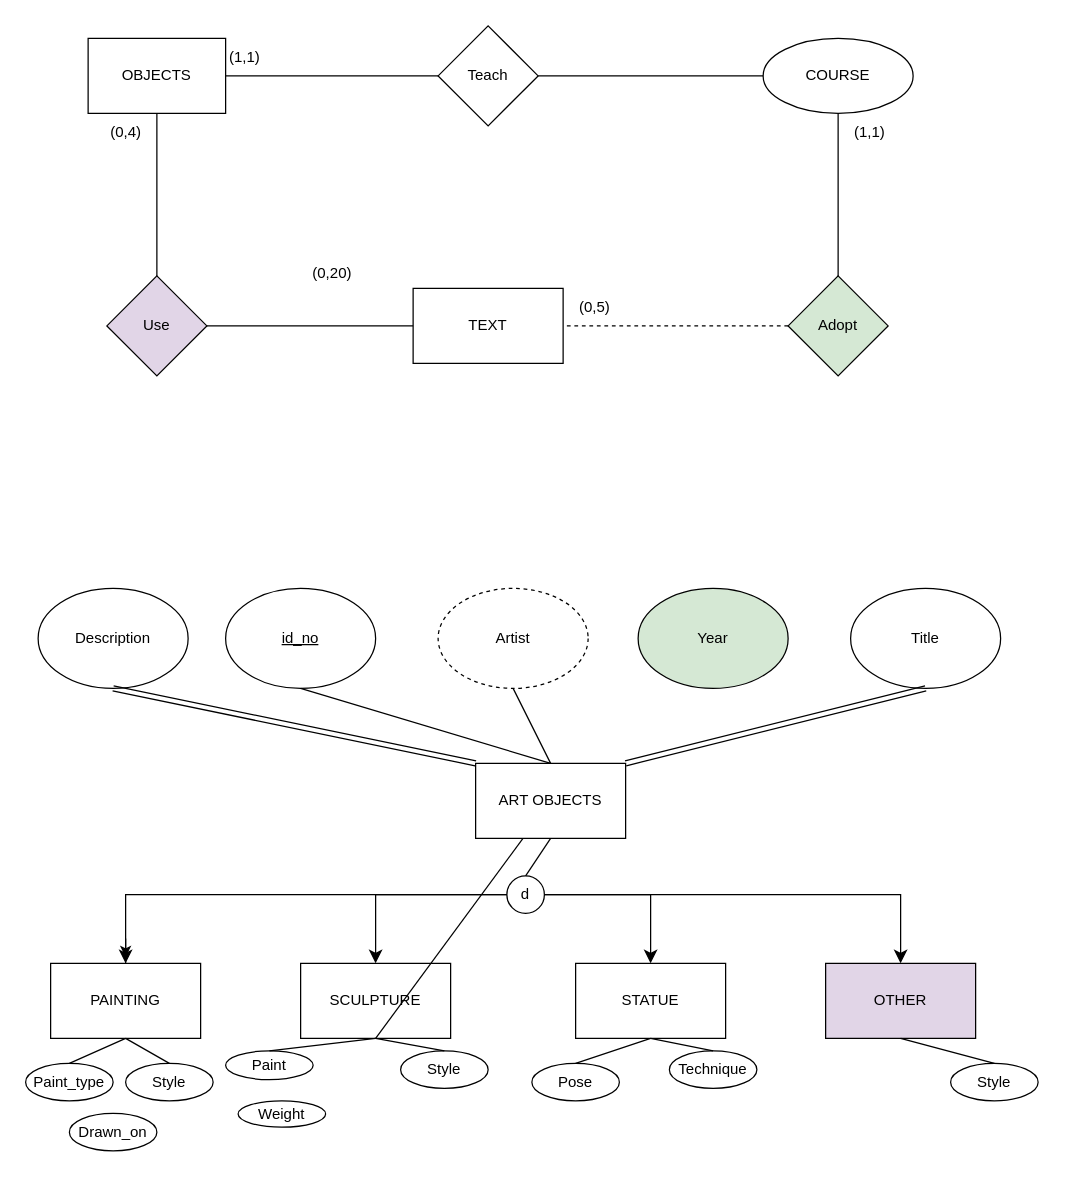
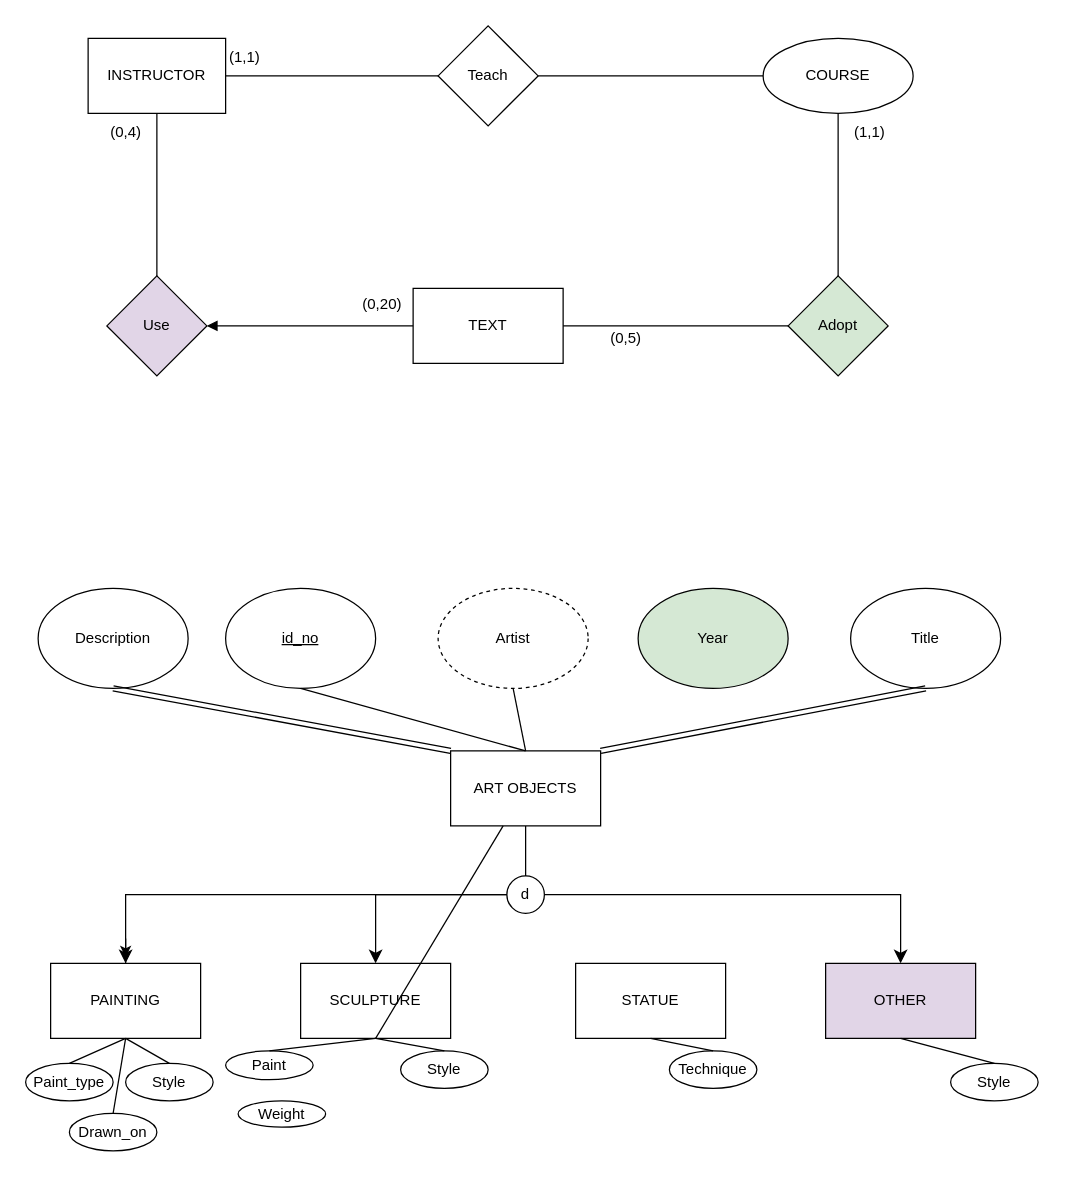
node "OBJECTS": label "OBJECTS" -> "INSTRUCTOR"
node "(0,20)": moved (332, 273) -> (382, 304)
node "(0,5)": moved (594, 307) -> (626, 338)
edge "Use" -- "TEXT": arrowhead none -> block
edge "TEXT" -- "Adopt": style dashed -> solid
node "ART OBJECTS": moved (551, 801) -> (526, 788)
edge "d" -> "STATUE": removed
edge "STATUE" -- "Pose": removed
edge "PAINTING" -- "Drawn_on": added
node "Pose": removed
